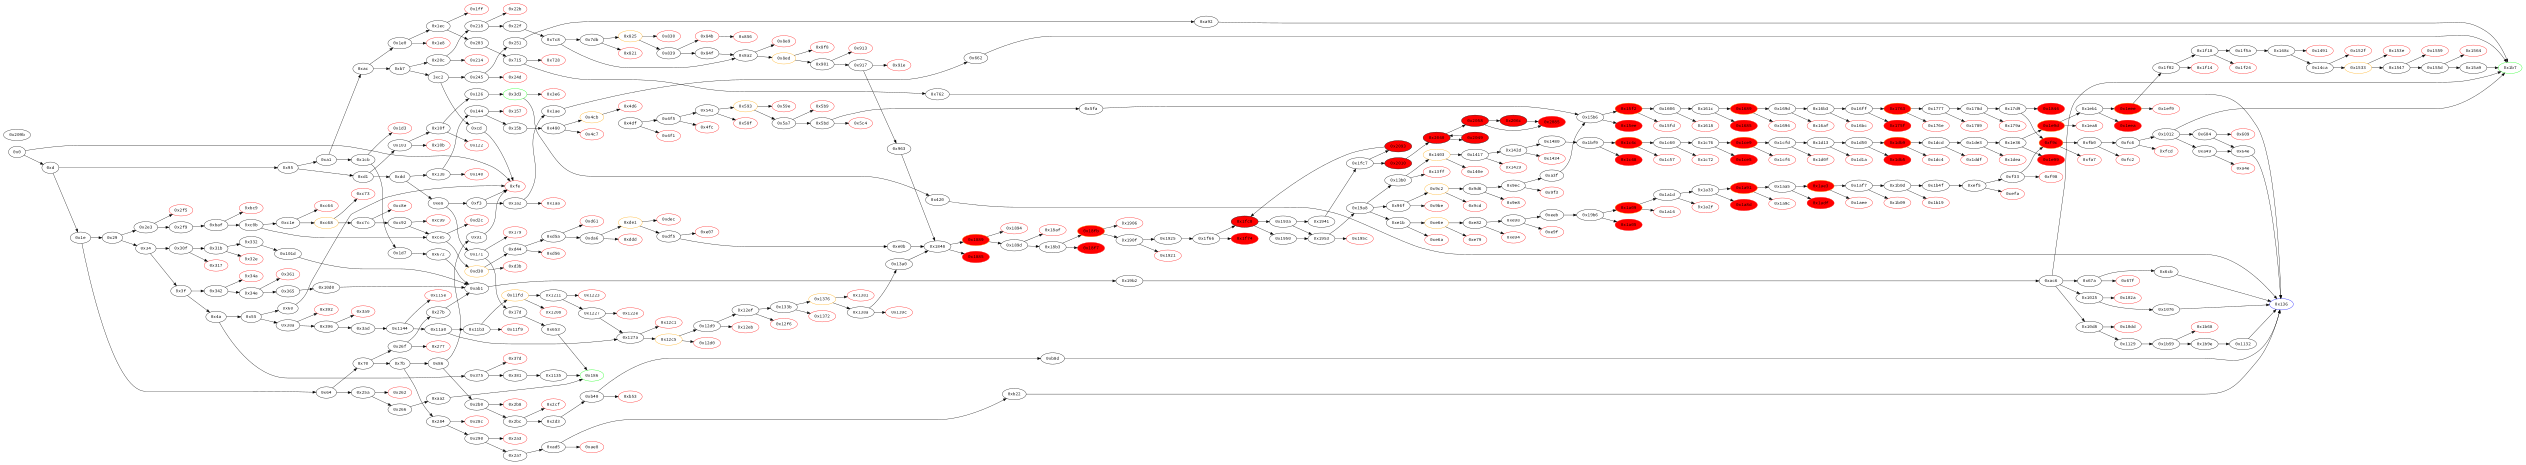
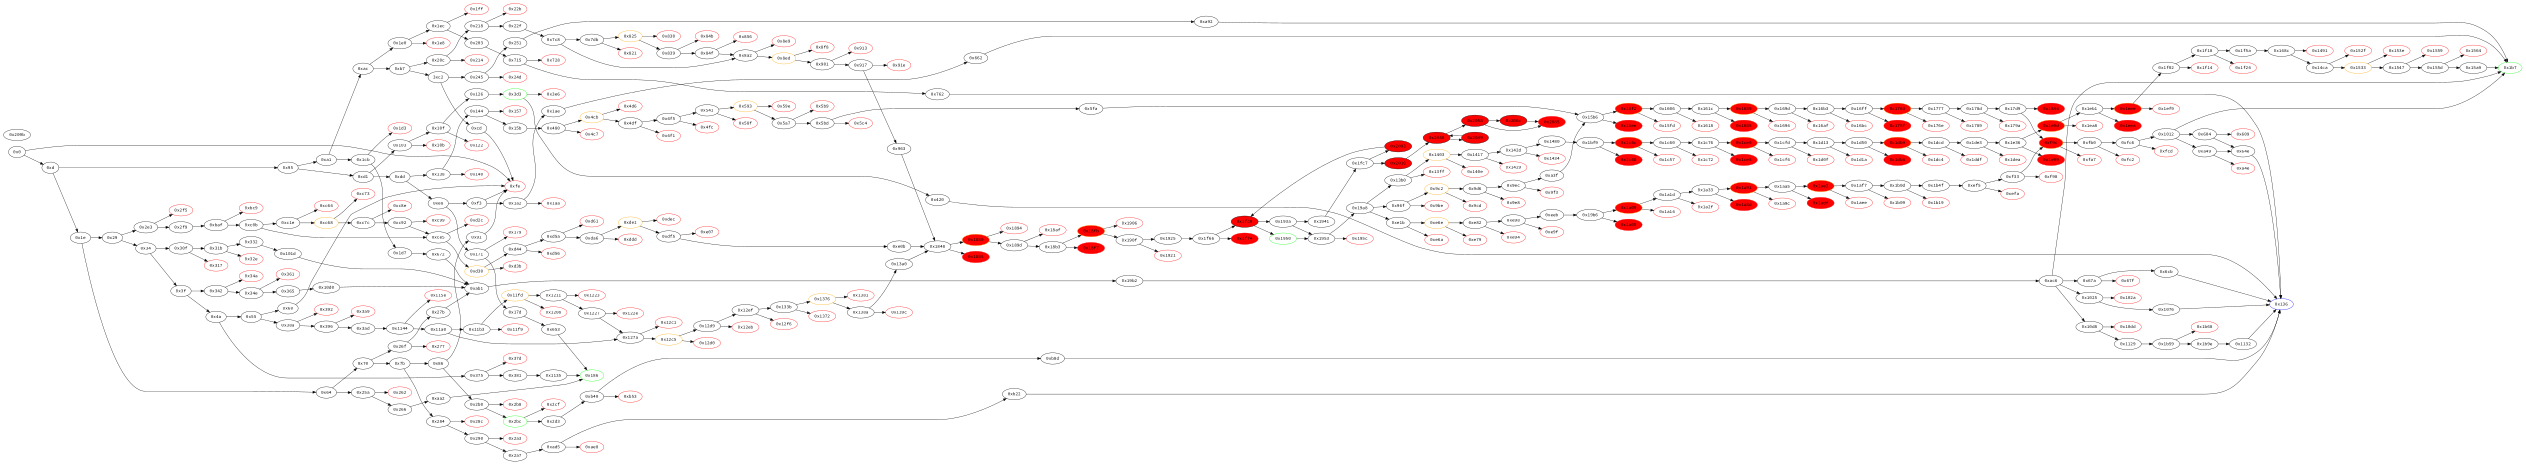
edge "0x84b" -> "0x856": now "0x84f" -> "0x856"
edge "0x4cb" -> "0x4df": added
node "0x1950": color black -> green
node "0x2bc": color black -> green
